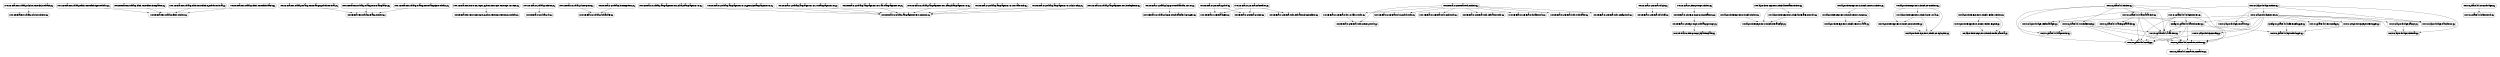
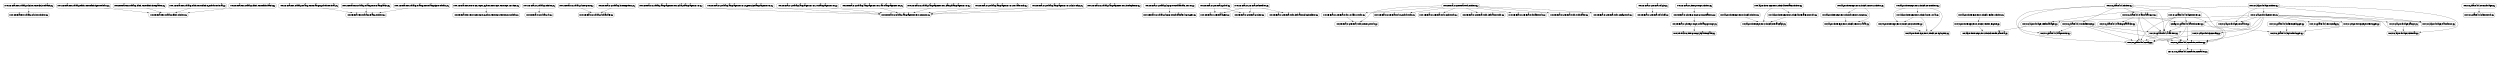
node "root/src/phase4_rl/train_radar_init.py": label "root/src/phase4_rl/train_radar_init.py" -> "root/src/phase4_rl/train_radar_ppo.py"
edge "root/hlynr_intercept/envs/sim3d/render/__init__.py" -> "root/hlynr_intercept/envs/sim3d/render/camera.py": now "root/src/hlynr_bridge/seed_manager.py" -> "root/hlynr_intercept/envs/sim3d/render/camera.py"
node "config/src/phase4_rl/inference_logger.py": label "config/src/phase4_rl/inference_logger.py" -> "root/src/phase4_rl/inference_logger.py"
node "root/src/phase4_rl/scenarios/scenarios.py": label "root/src/phase4_rl/scenarios/scenarios.py" -> "server/src/phase4_rl/scenarios/scenarios.py"
